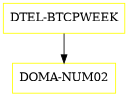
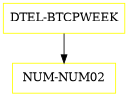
node "DOMA-NUM02": label "DOMA-NUM02" -> "NUM-NUM02"
